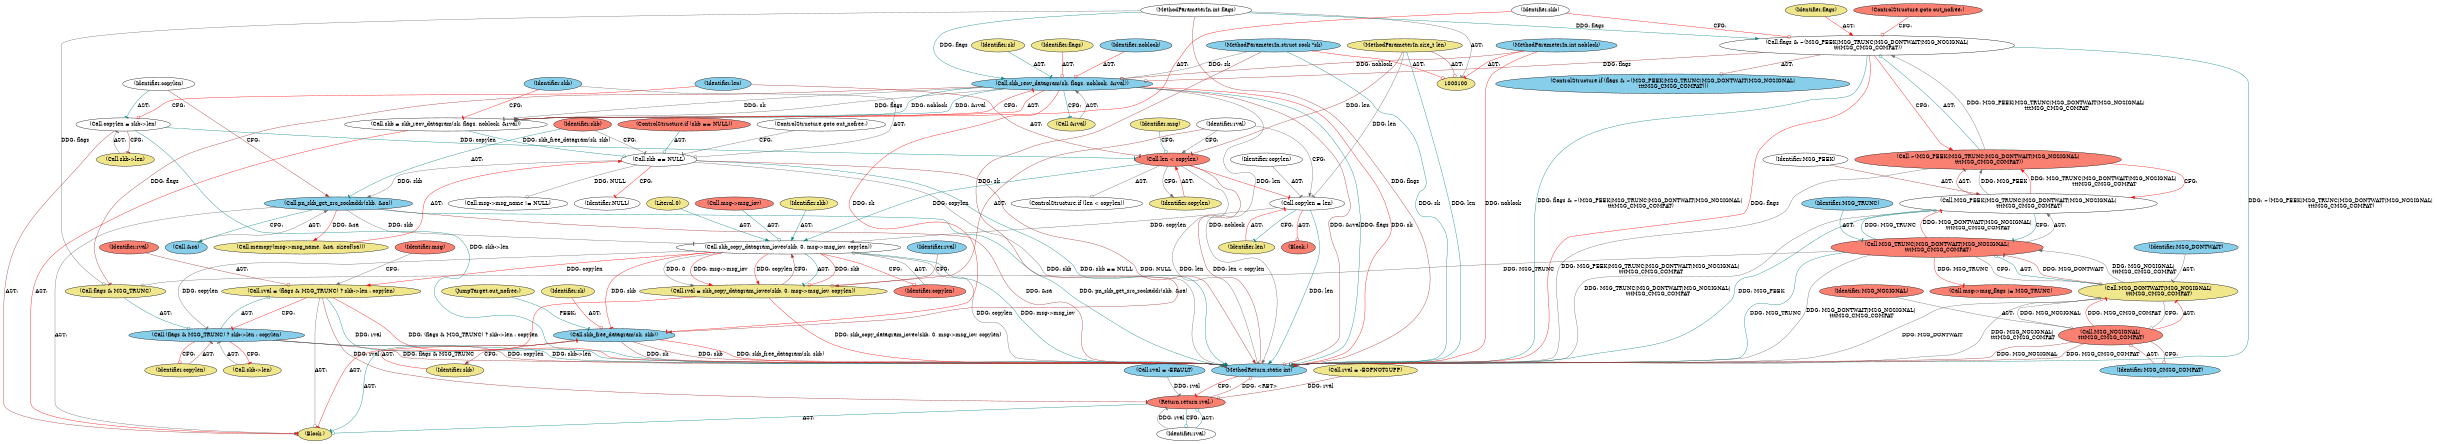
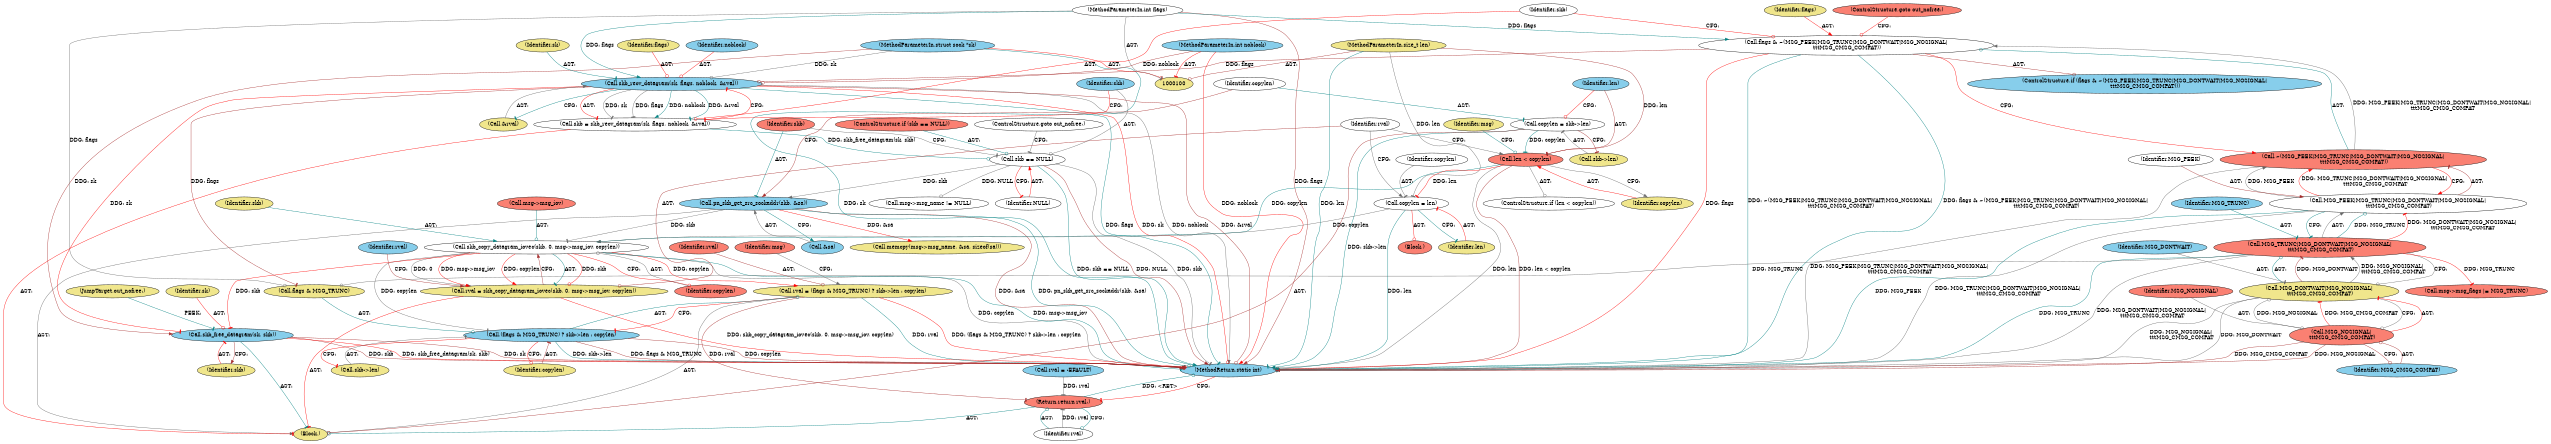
edge "(Call,memcpy(msg->msg_name, &sa, sizeof(sa)))" -> "(Call,skb == NULL)": now "(Identifier,NULL)" -> "(Call,skb == NULL)"
node "(Literal,0)": removed
node "(Call,rval = -EOPNOTSUPP)": removed
edge "(Return,return rval;)" -> "(MethodReturn,static int)": color brown -> teal
